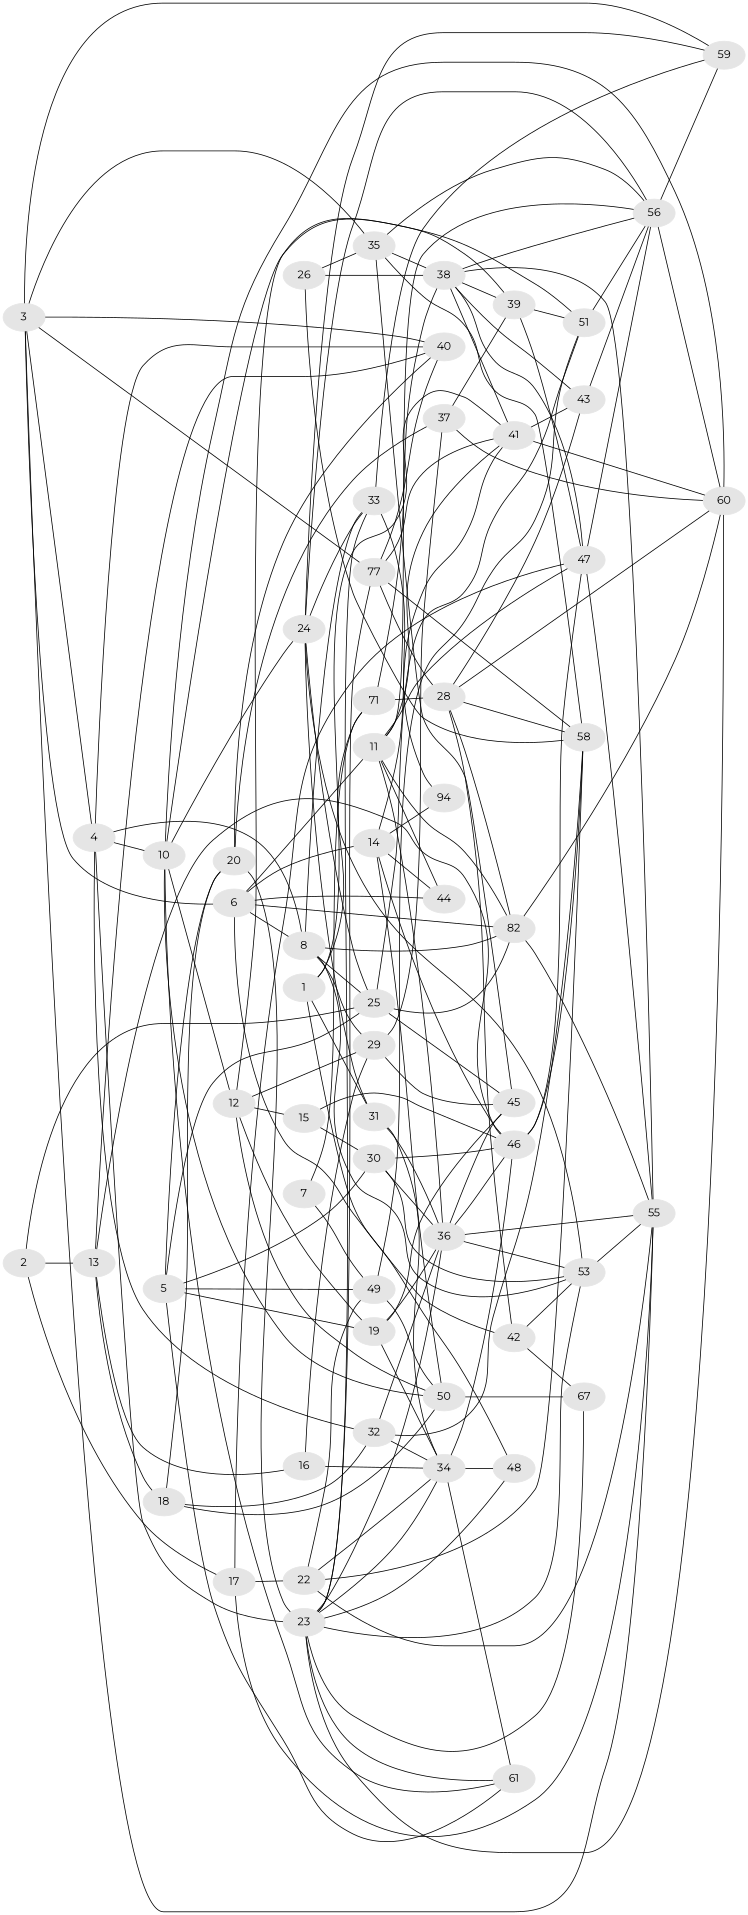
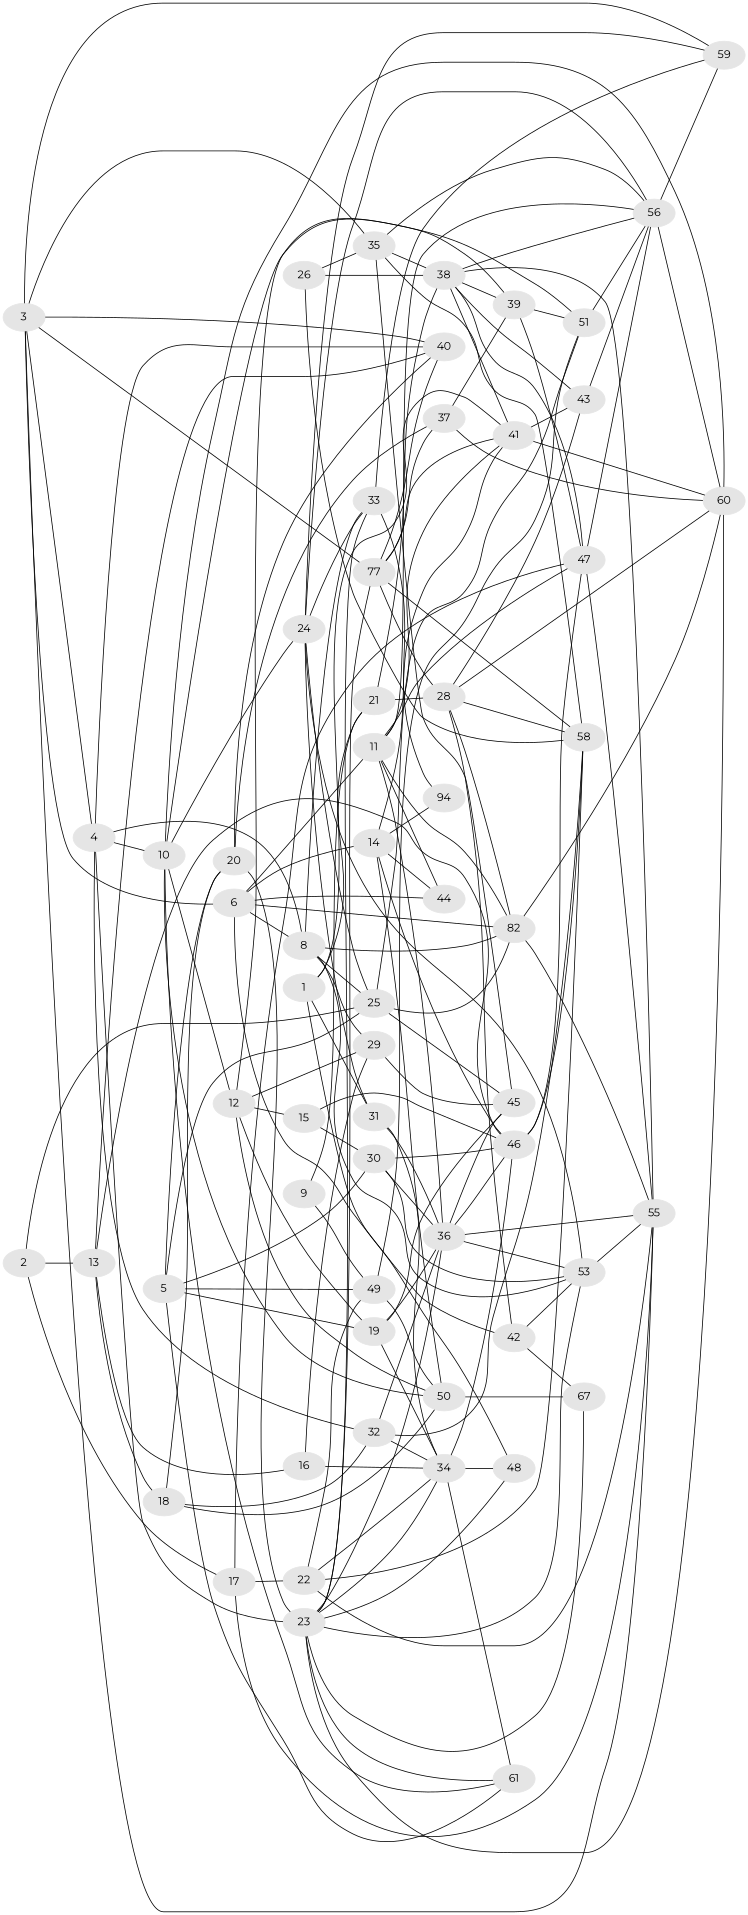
node "71": label "71" -> "21"
edge "37" -- "29": now "37" -- "77"
node "7": label "7" -> "9"
